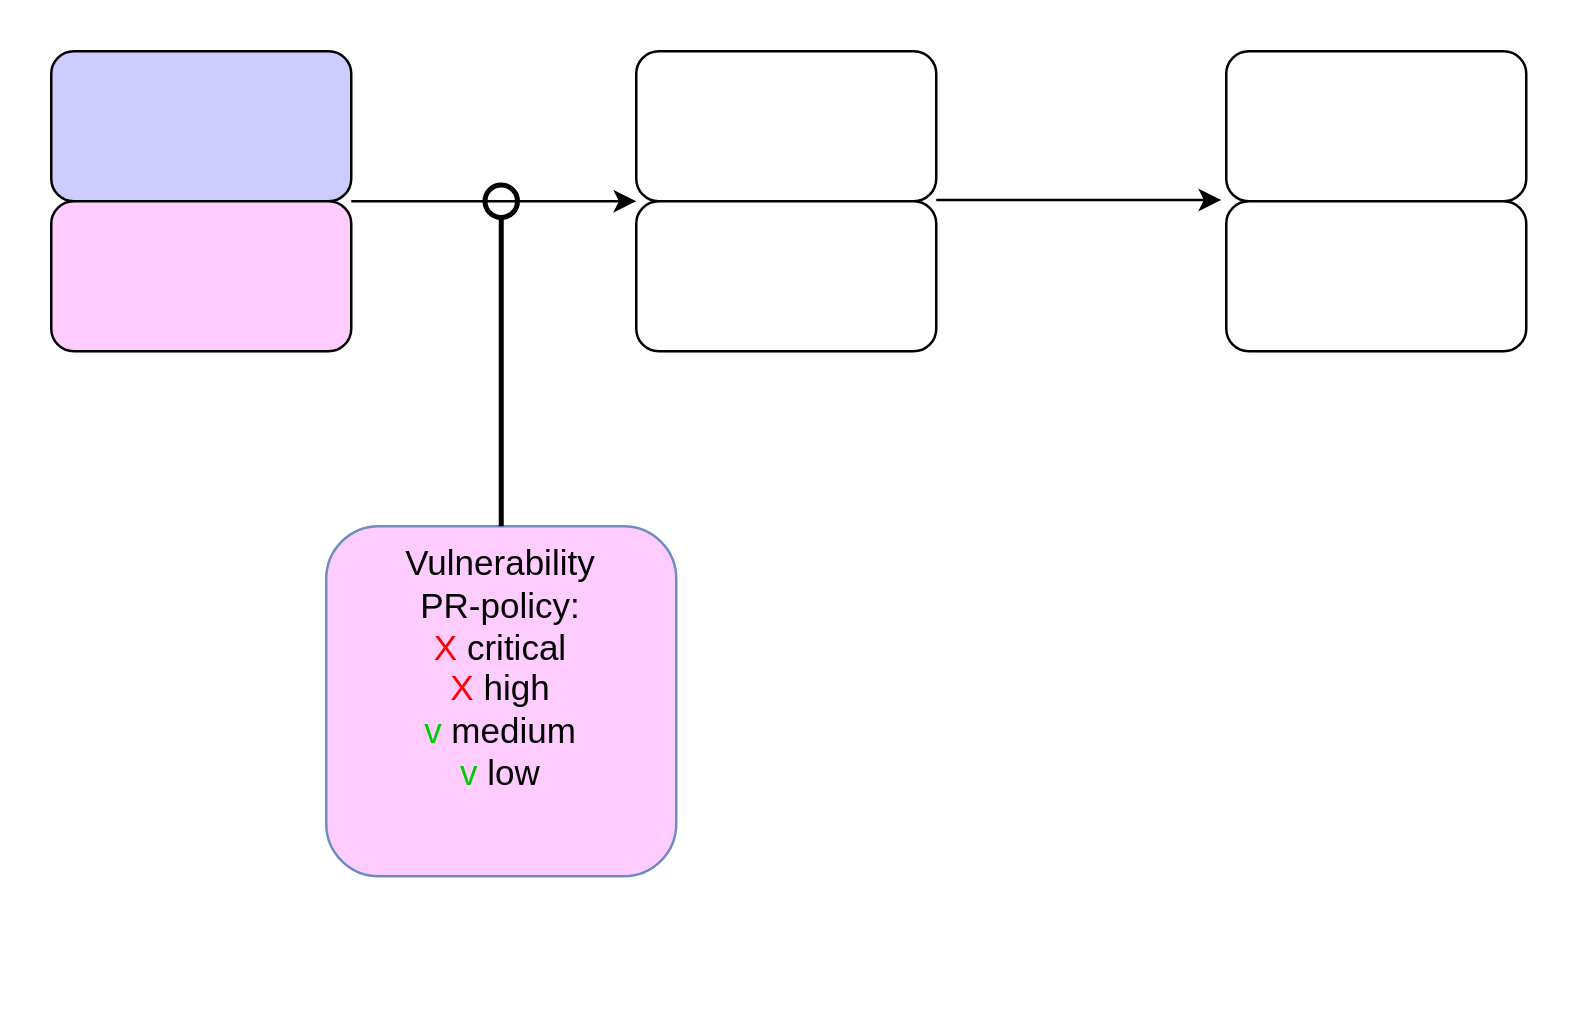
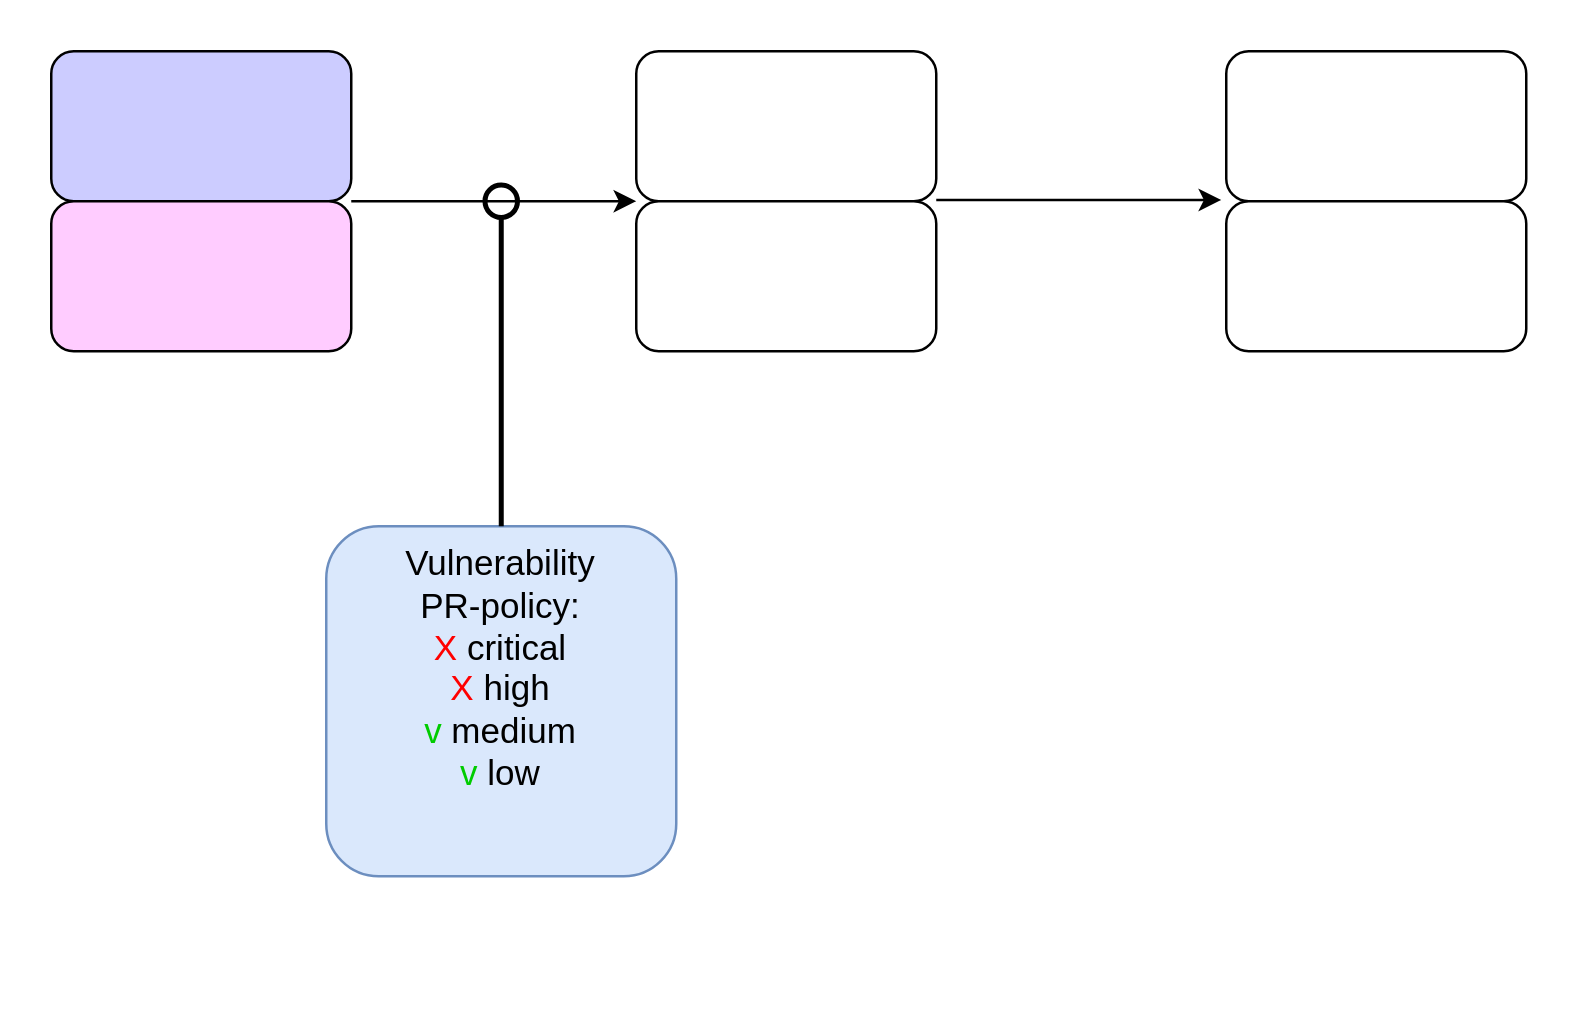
node "Vulnerability PR-policy: X critical X high v medium v low": fillcolor #ffccff -> #dae8fc
